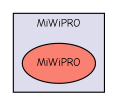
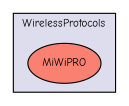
cluster "MiWiPRO": label "MiWiPRO" -> "WirelessProtocols"
